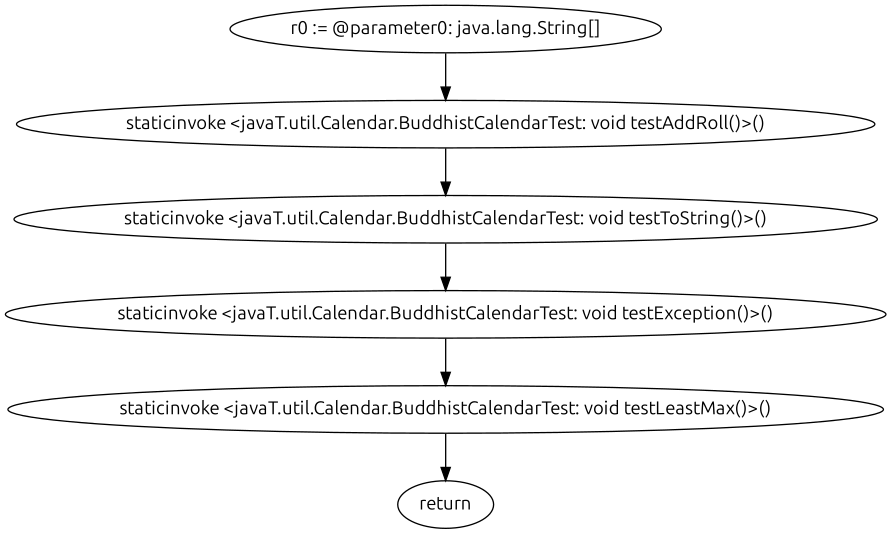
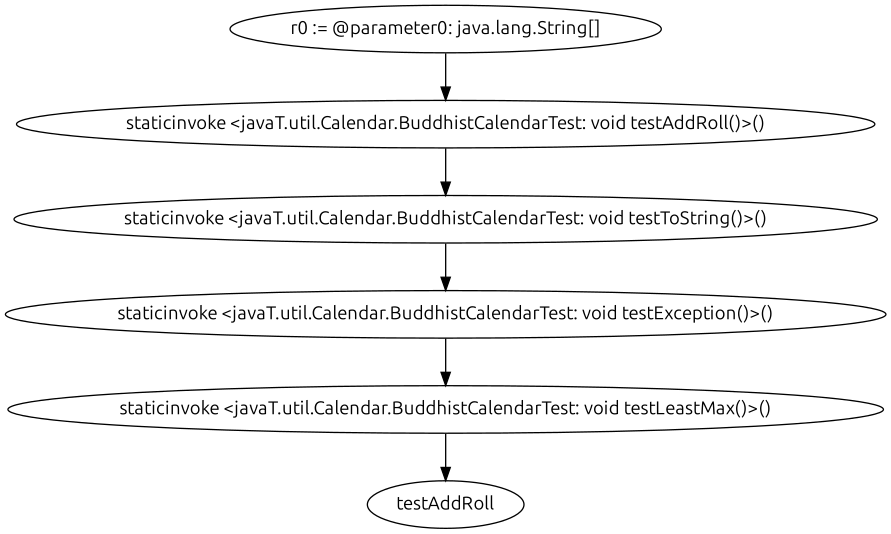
node "return": label "return" -> "testAddRoll"
